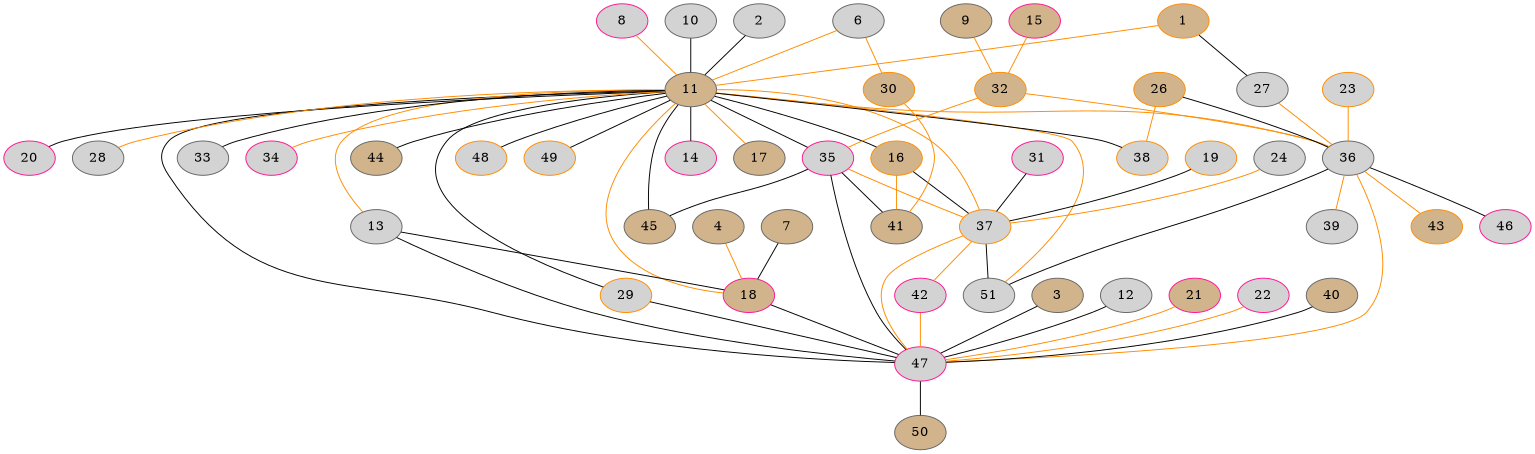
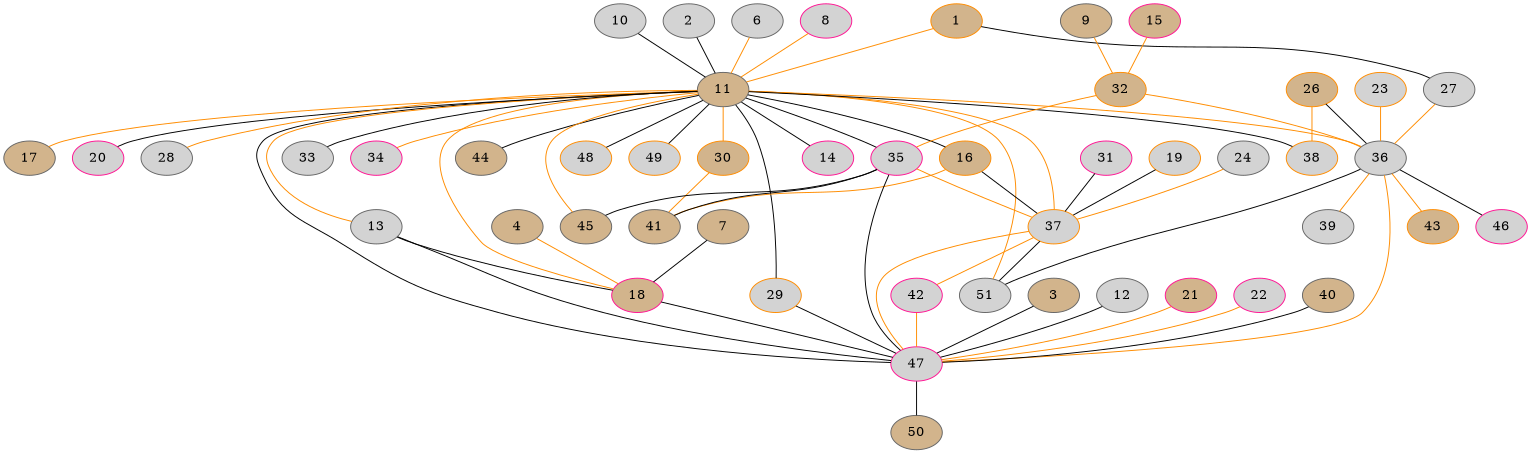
edge "6" -- "30": now "11" -- "30"
edge "11" -- "45": color black -> darkorange
